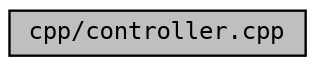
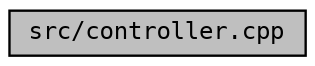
node "cpp/controller.cpp": label "cpp/controller.cpp" -> "src/controller.cpp"
